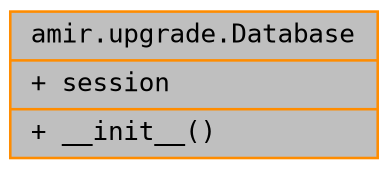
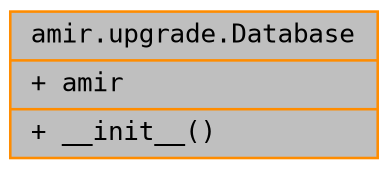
node "amir.upgrade.Database": text "+ session" -> "+ amir"
